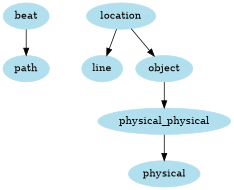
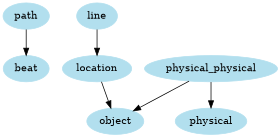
edge "beat" -> "path": reversed
edge "location" -> "line": reversed
edge "object" -> "physical_physical": reversed
